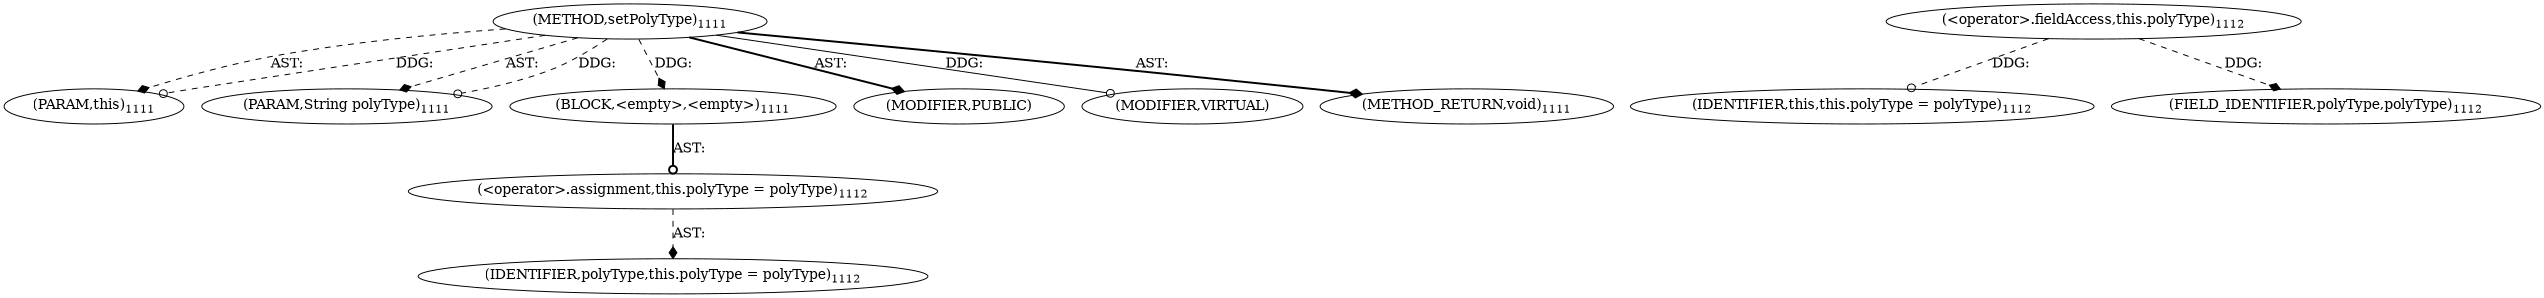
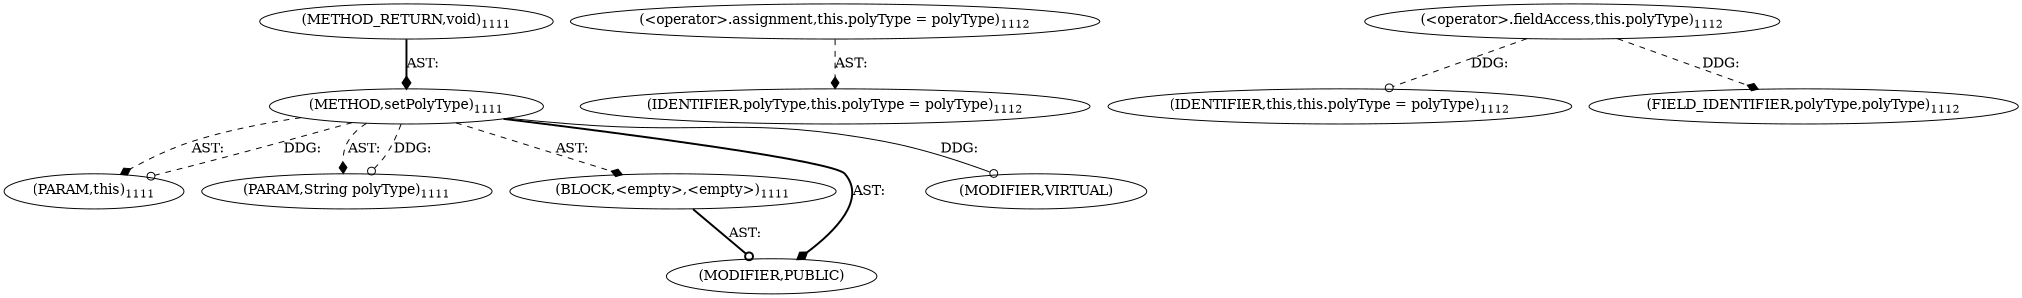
edge "(METHOD,setPolyType)" -> "(METHOD_RETURN,void)": reversed
edge "(METHOD,setPolyType)" -> "(BLOCK,<empty>,<empty>)": label "DDG: " -> "AST: "
edge "(BLOCK,<empty>,<empty>)" -> "(<operator>.assignment,this.polyType = polyType)": now "(BLOCK,<empty>,<empty>)" -> "(MODIFIER,PUBLIC)"
